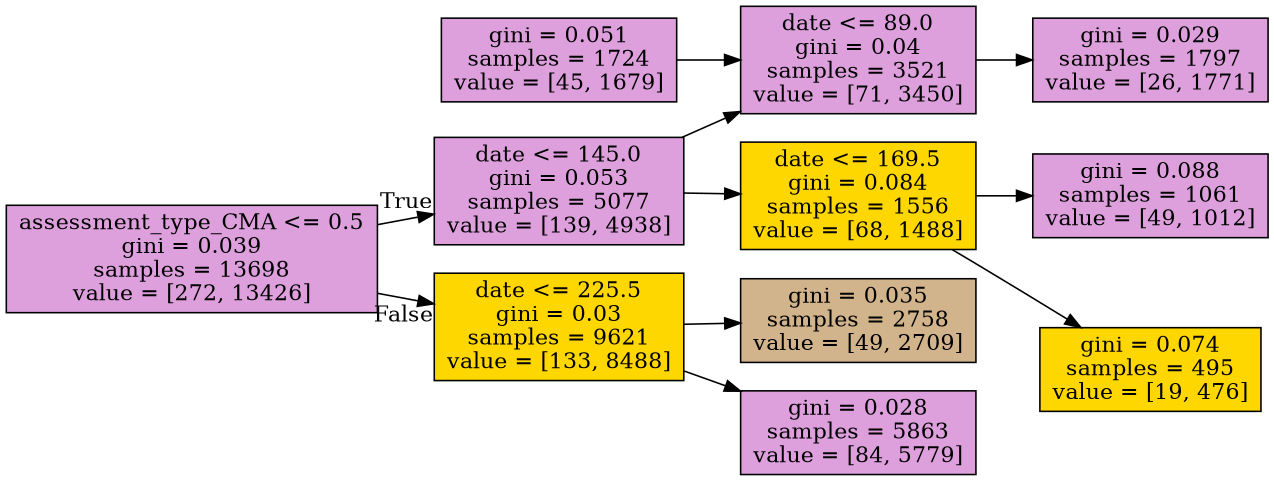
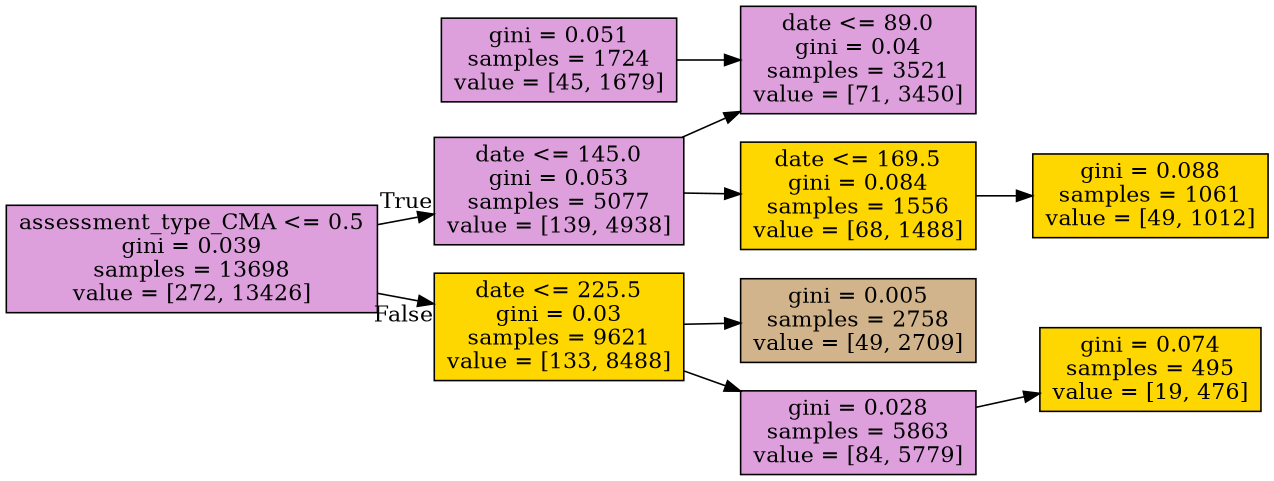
node "gini = 0.029 samples = 1797 value = [26, 1771]": removed
node "gini = 0.088 samples = 1061 value = [49, 1012]": fillcolor plum -> gold
edge "date <= 169.5 gini = 0.084 samples = 1556 value = [68, 1488]" -> "gini = 0.074 samples = 495 value = [19, 476]": now "gini = 0.028 samples = 5863 value = [84, 5779]" -> "gini = 0.074 samples = 495 value = [19, 476]"
node "gini = 0.035 samples = 2758 value = [49, 2709]": label "gini = 0.035 samples = 2758 value = [49, 2709]" -> "gini = 0.005 samples = 2758 value = [49, 2709]"
